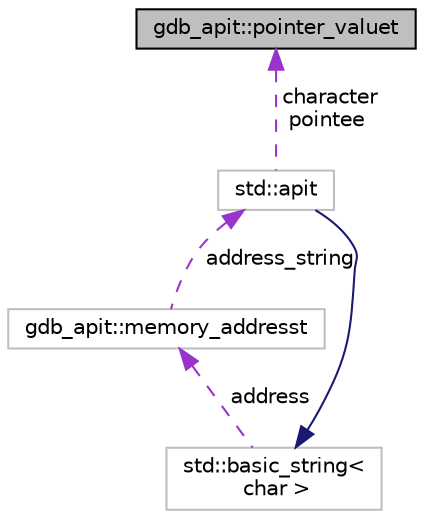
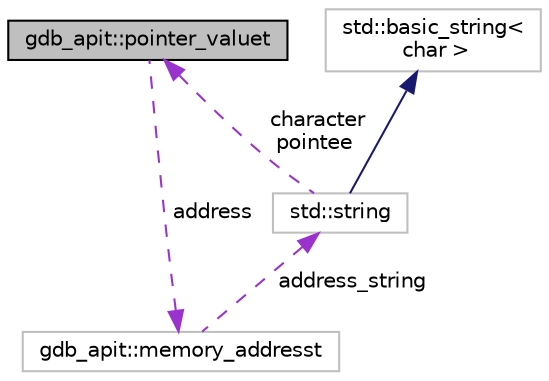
node "std::apit": label "std::apit" -> "std::string"
edge "std::basic_string< char >" -> "gdb_apit::memory_addresst": now "gdb_apit::pointer_valuet" -> "gdb_apit::memory_addresst"
